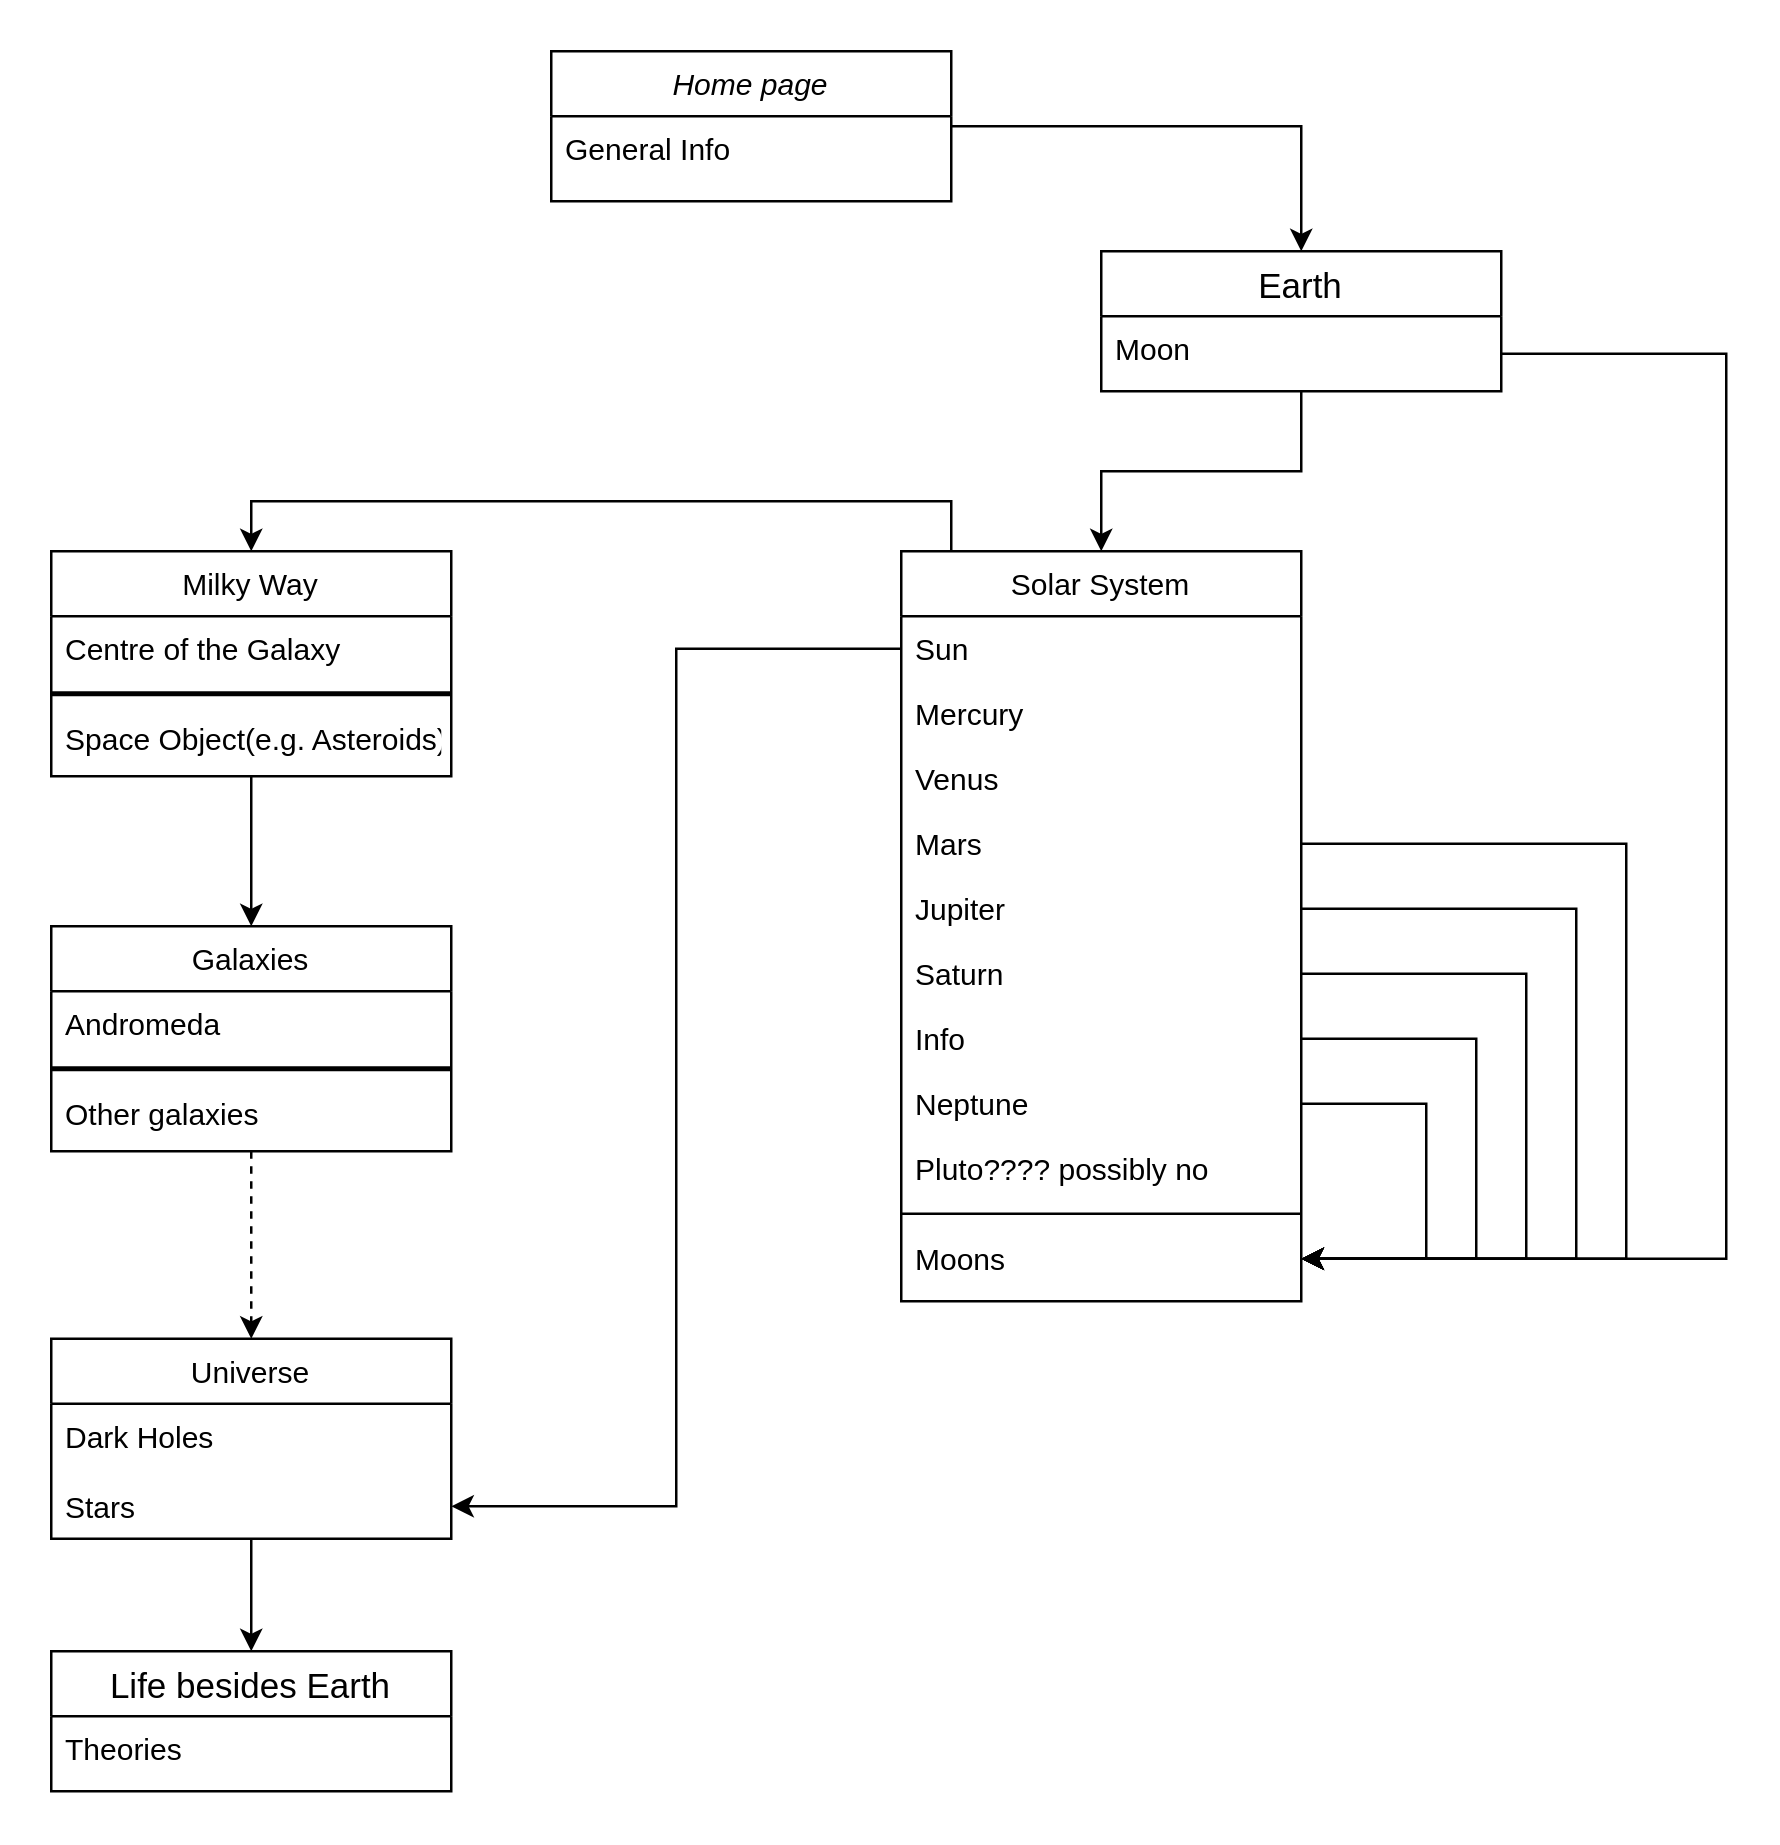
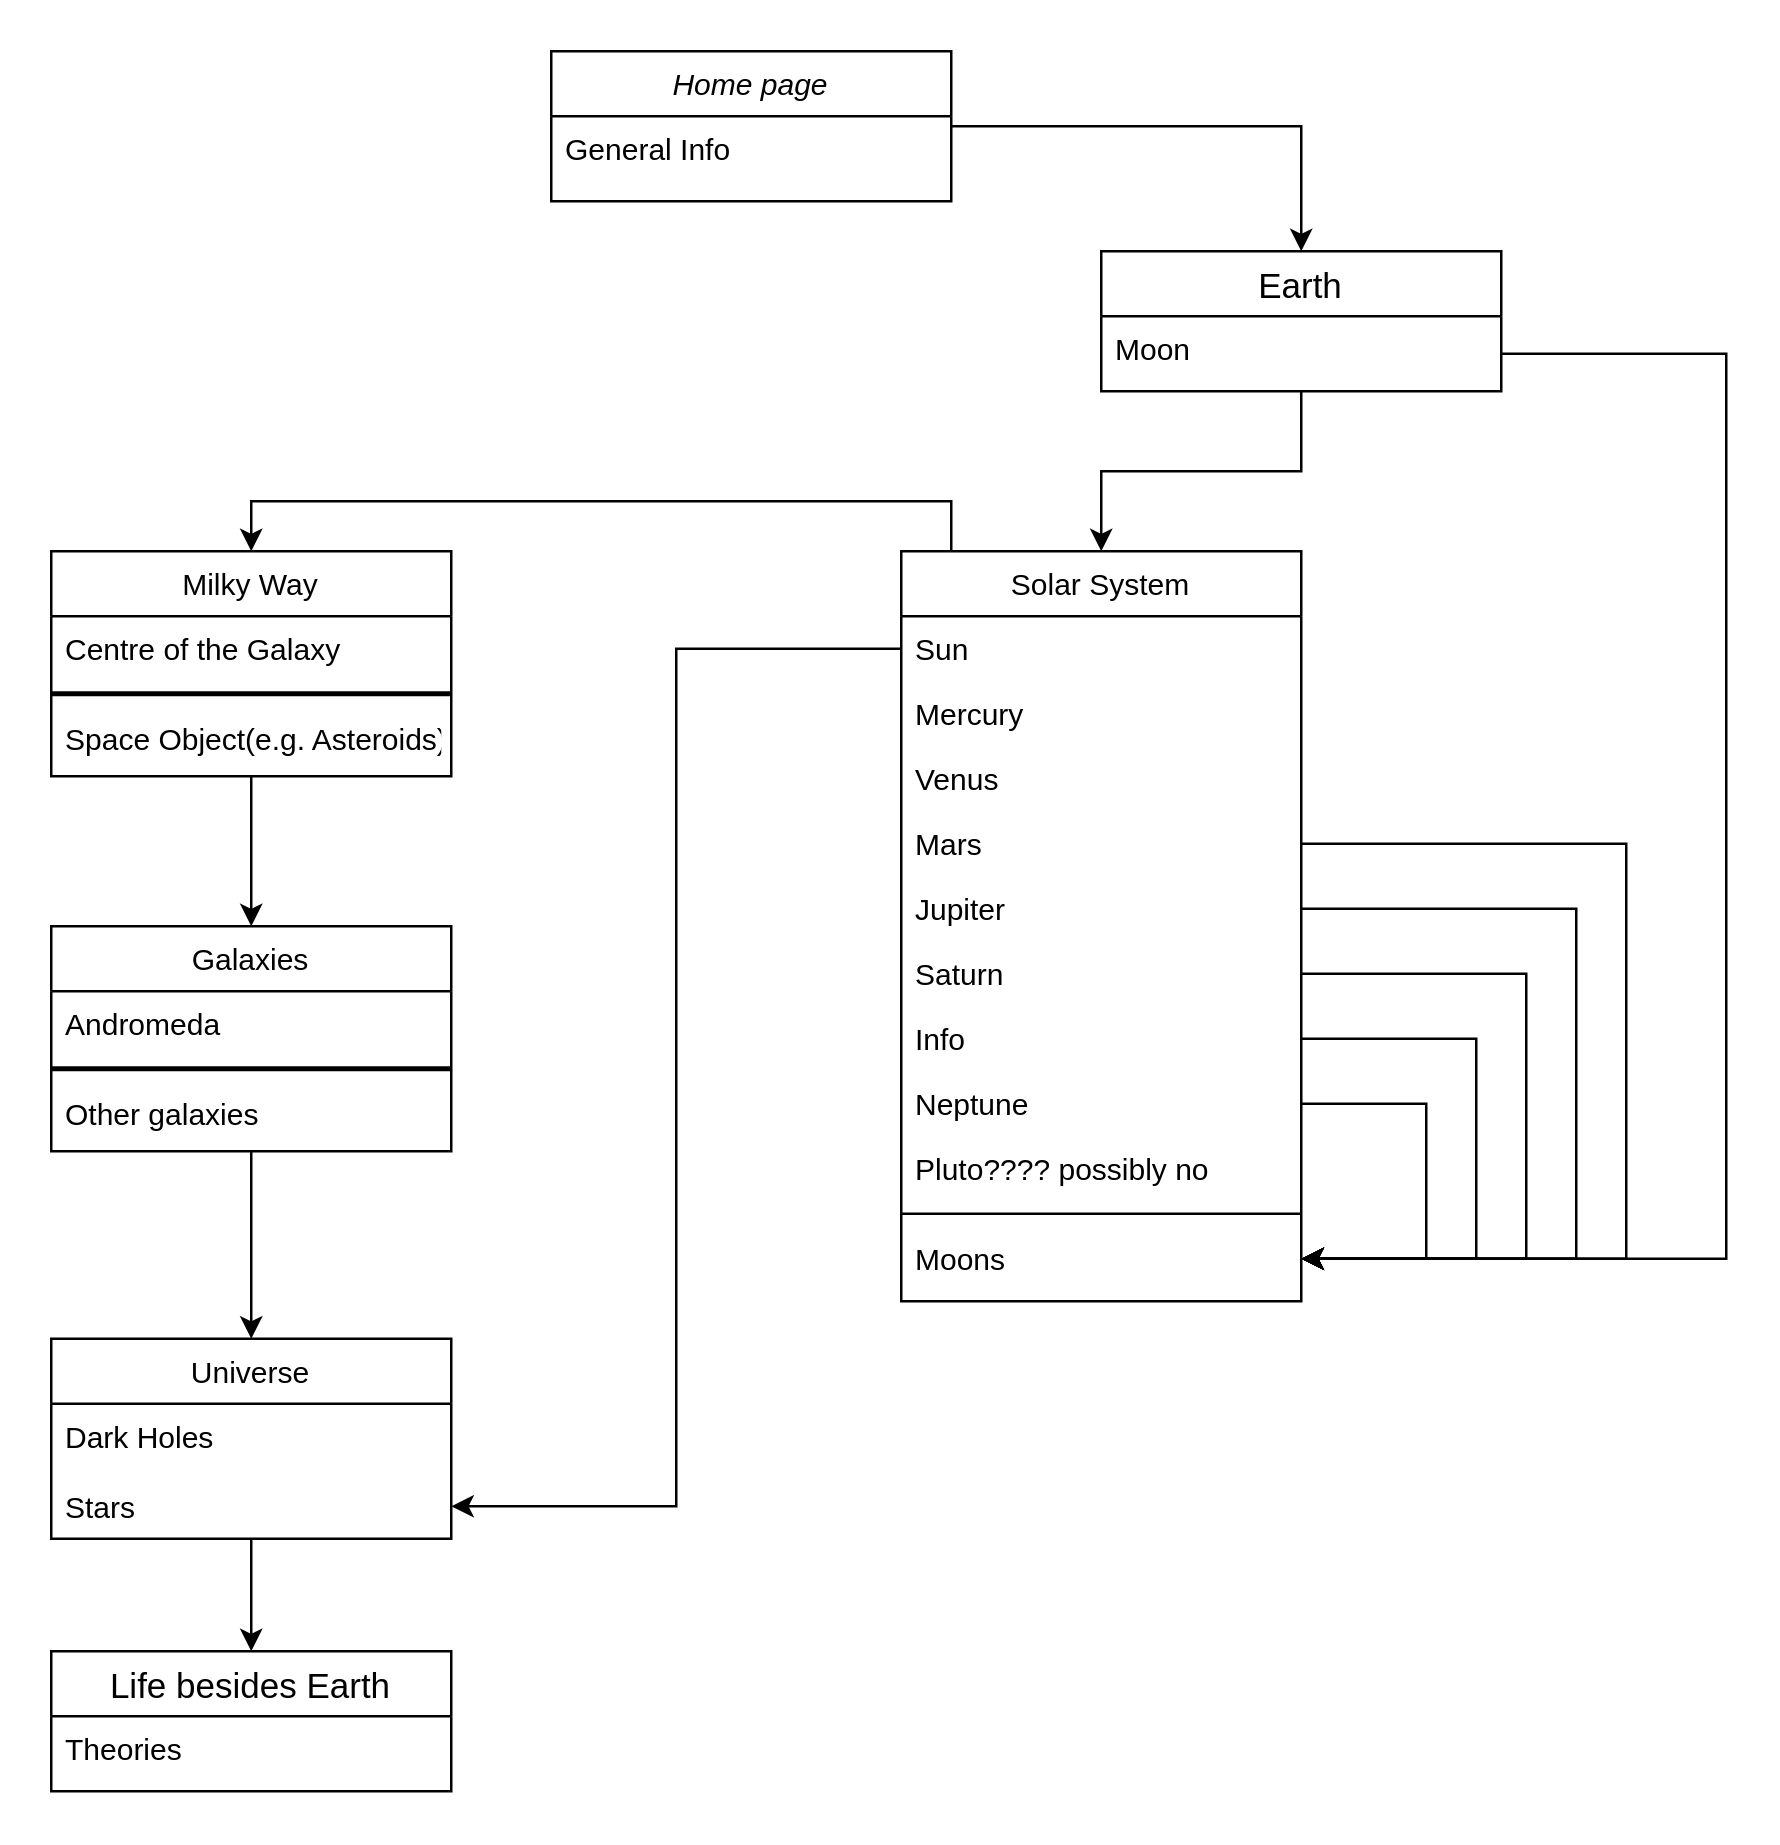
edge "Galaxies" -> "Universe": style dashed -> solid
